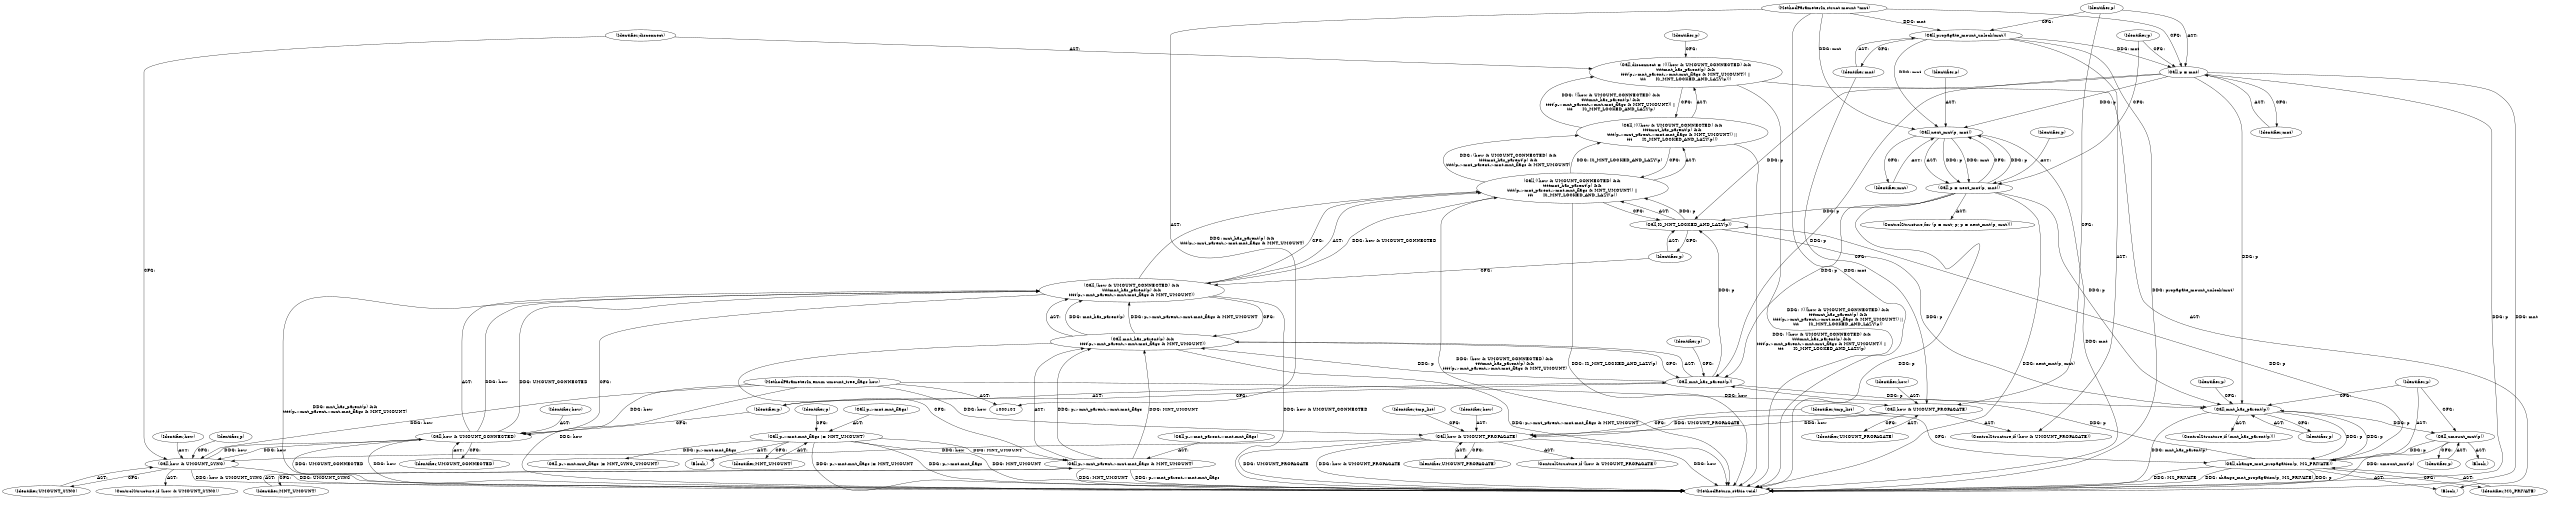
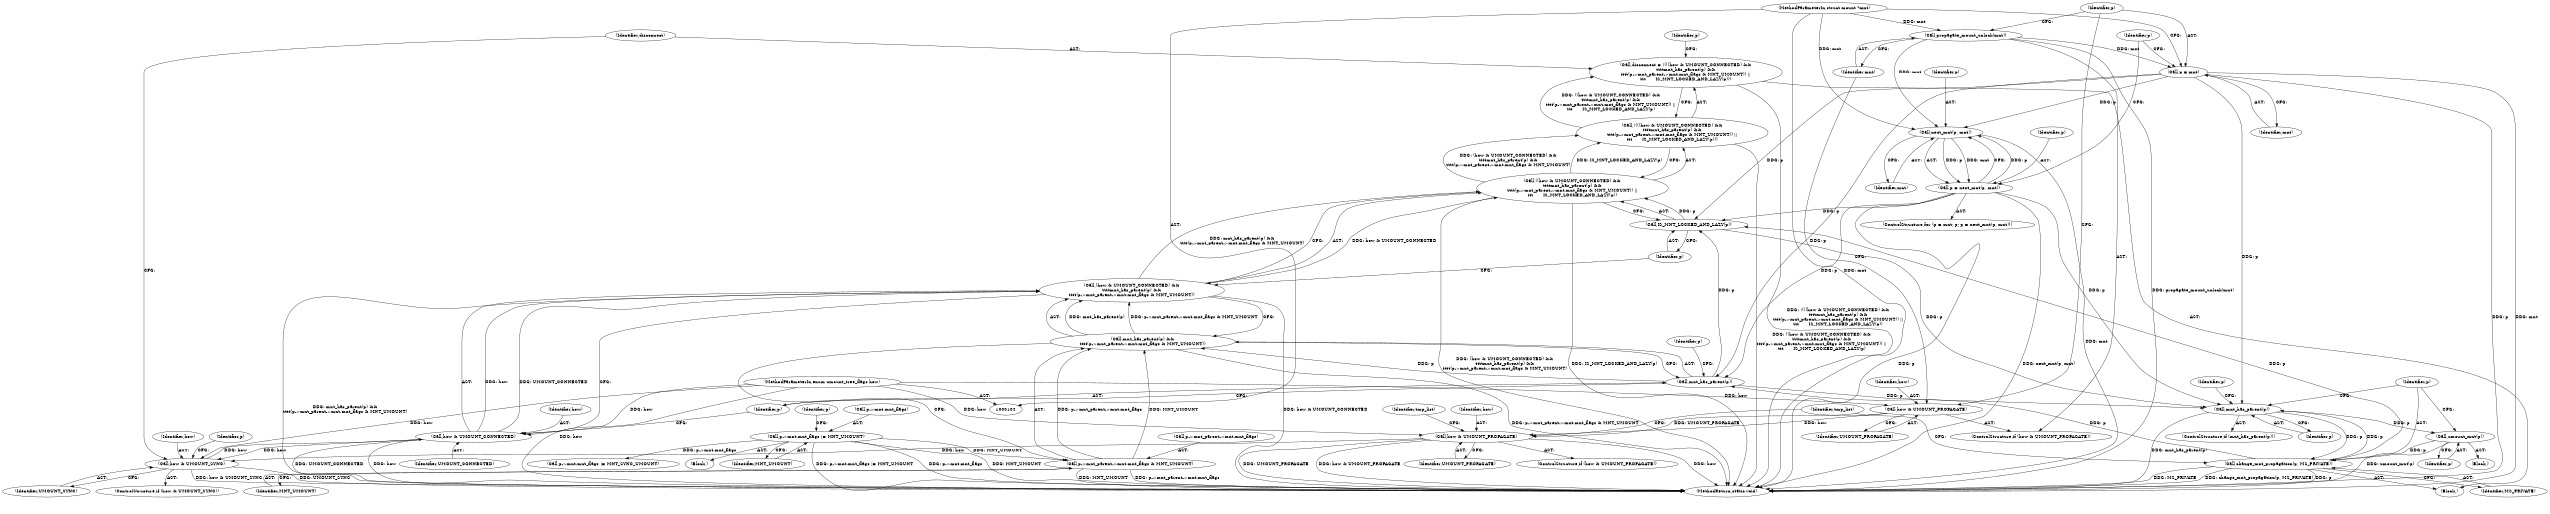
edge "(Call,how & UMOUNT_CONNECTED)" -> "(Identifier,UMOUNT_CONNECTED)": removed, label "CFG:"
